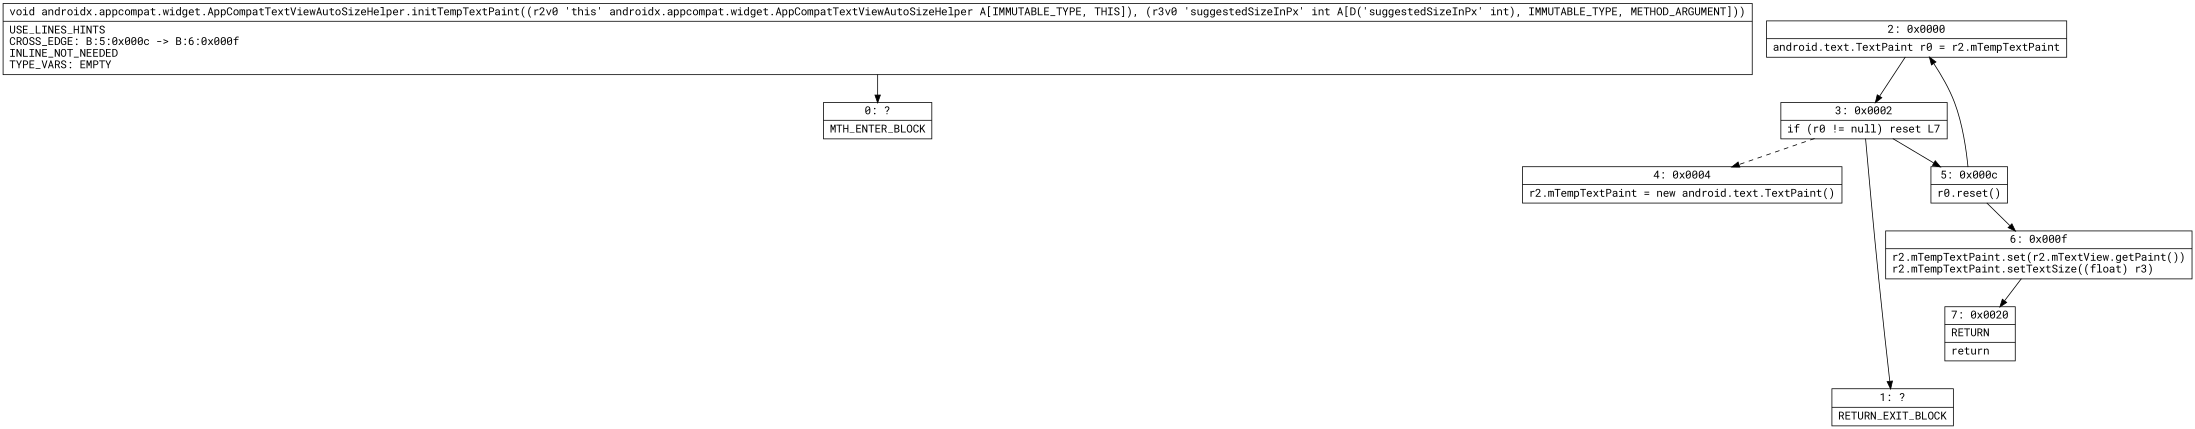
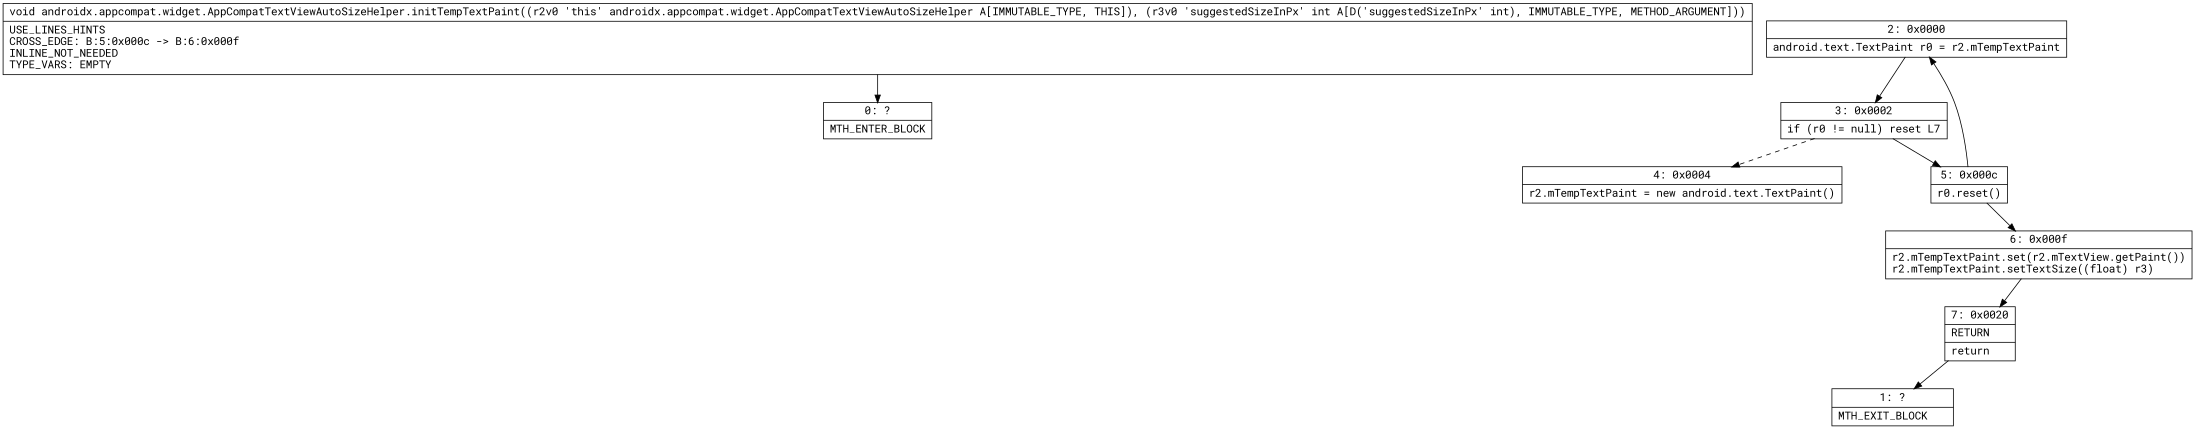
edge "3: 0x0002" -> "1: ?": now "7: 0x0020" -> "1: ?"
node "1: ?": text "RETURN_EXIT_BLOCK" -> "MTH_EXIT_BLOCK"
